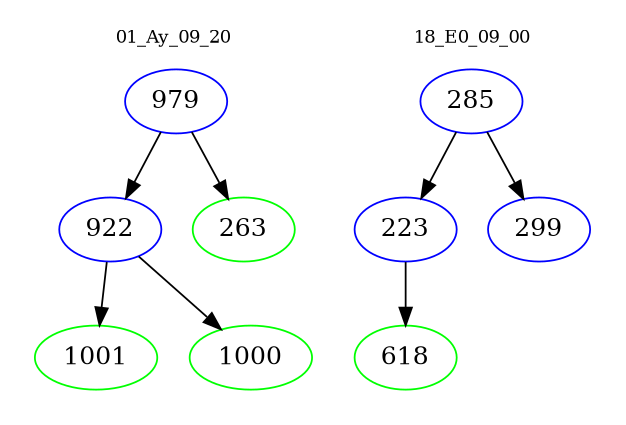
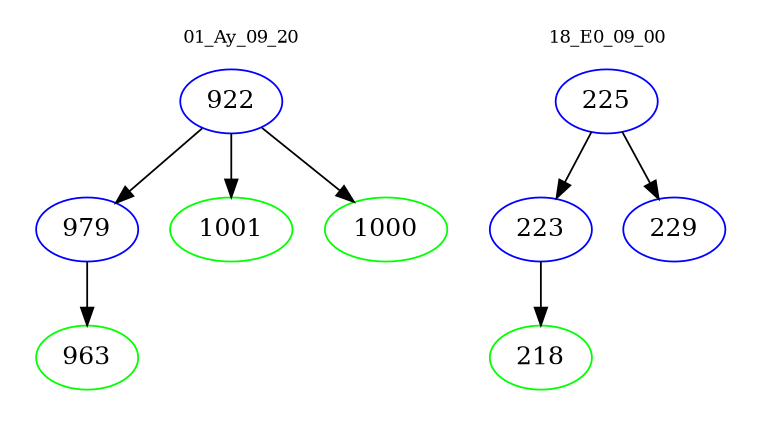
node "285": label "285" -> "225"
edge "979" -> "922": reversed
node "263": label "263" -> "963"
node "299": label "299" -> "229"
node "618": label "618" -> "218"
